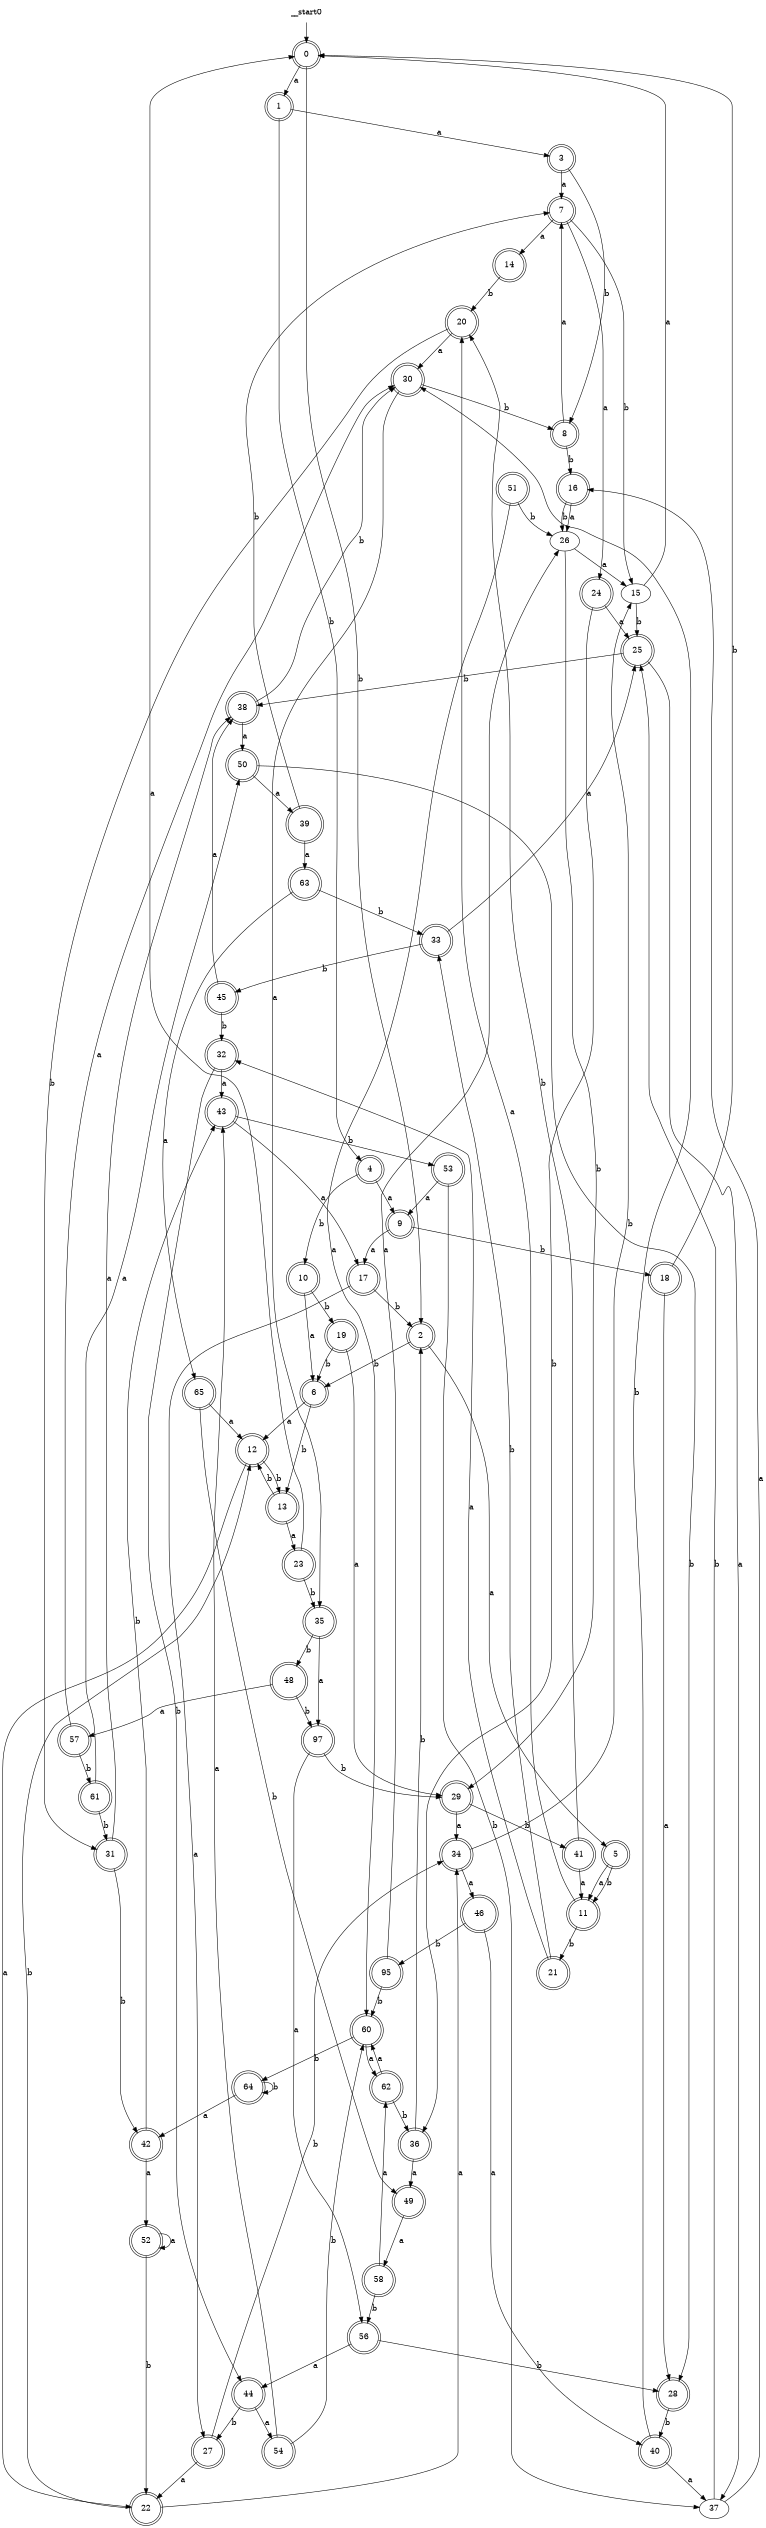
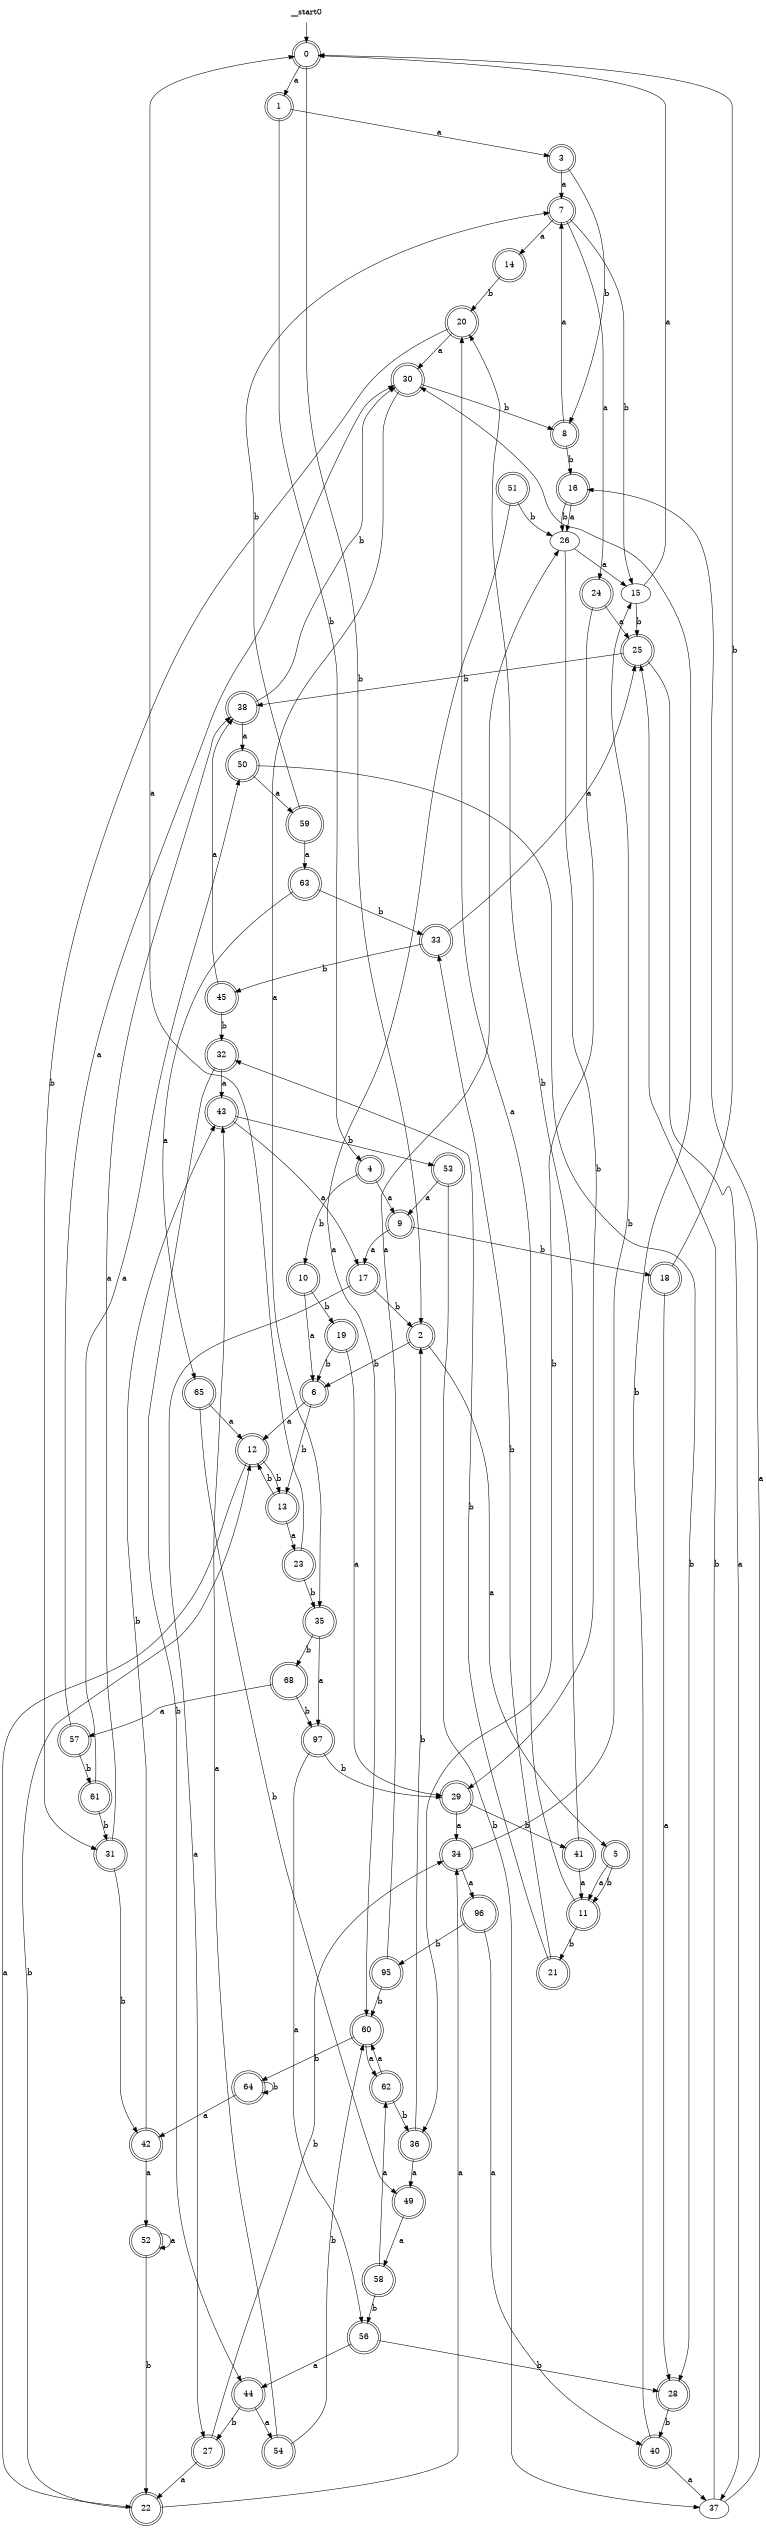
node "39": label "39" -> "59"
edge "21" -> "32": label "a" -> "b"
node "48": label "48" -> "68"
node "46": label "46" -> "96"
